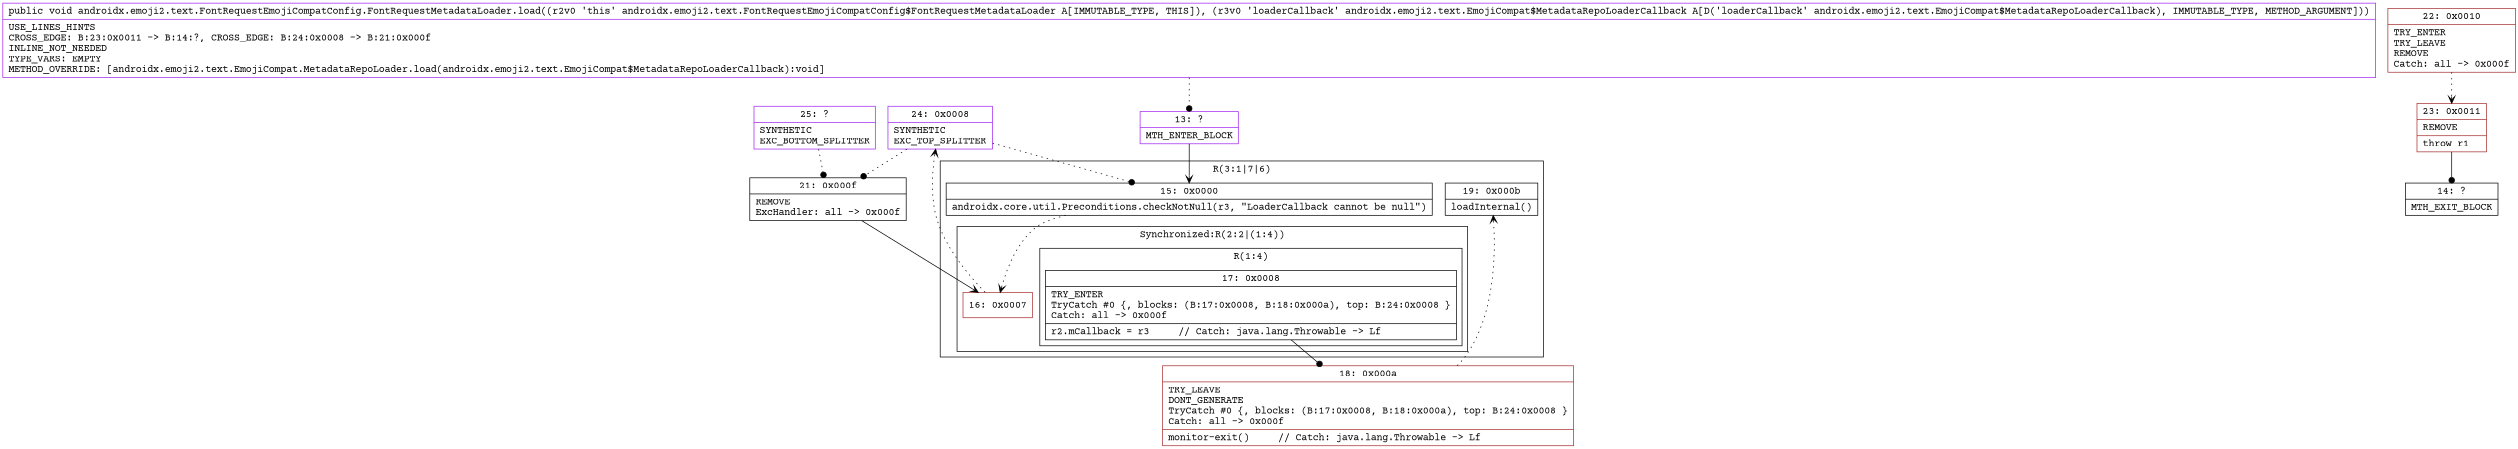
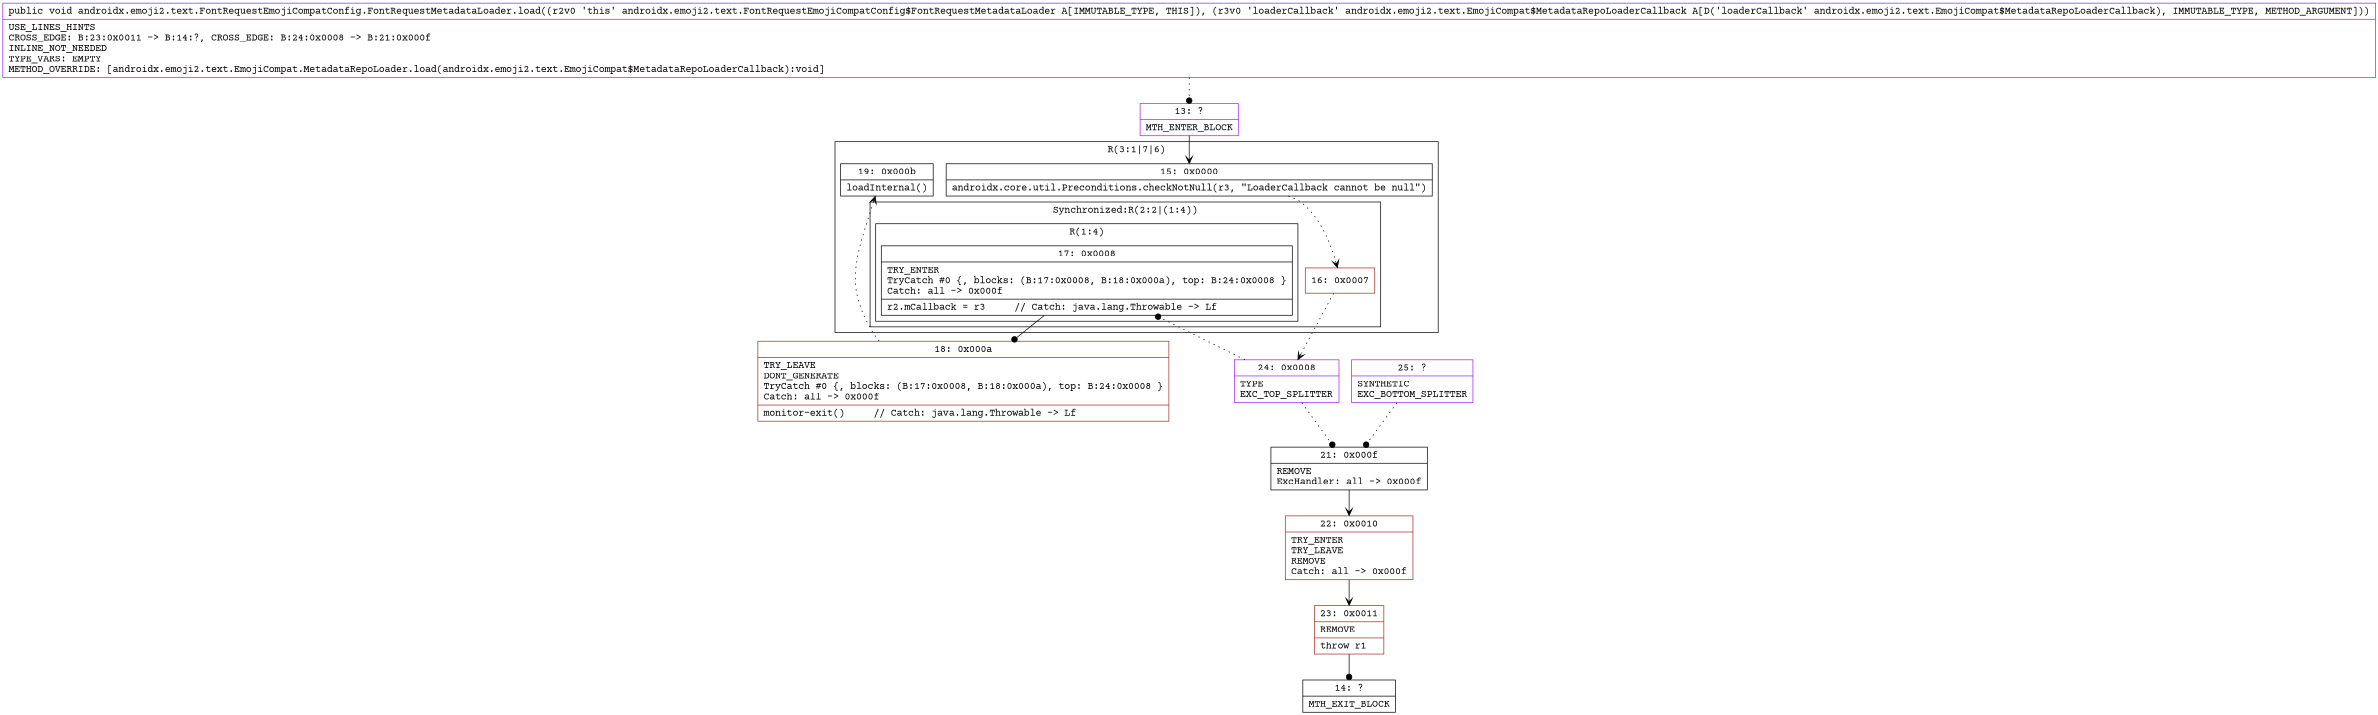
edge "22: 0x0010" -> "23: 0x0011": style dotted -> solid
node "24: 0x0008": text "SYNTHETIC" -> "TYPE"
edge "24: 0x0008" -> "15: 0x0000": now "24: 0x0008" -> "17: 0x0008"
edge "21: 0x000f" -> "16: 0x0007": now "21: 0x000f" -> "22: 0x0010"
